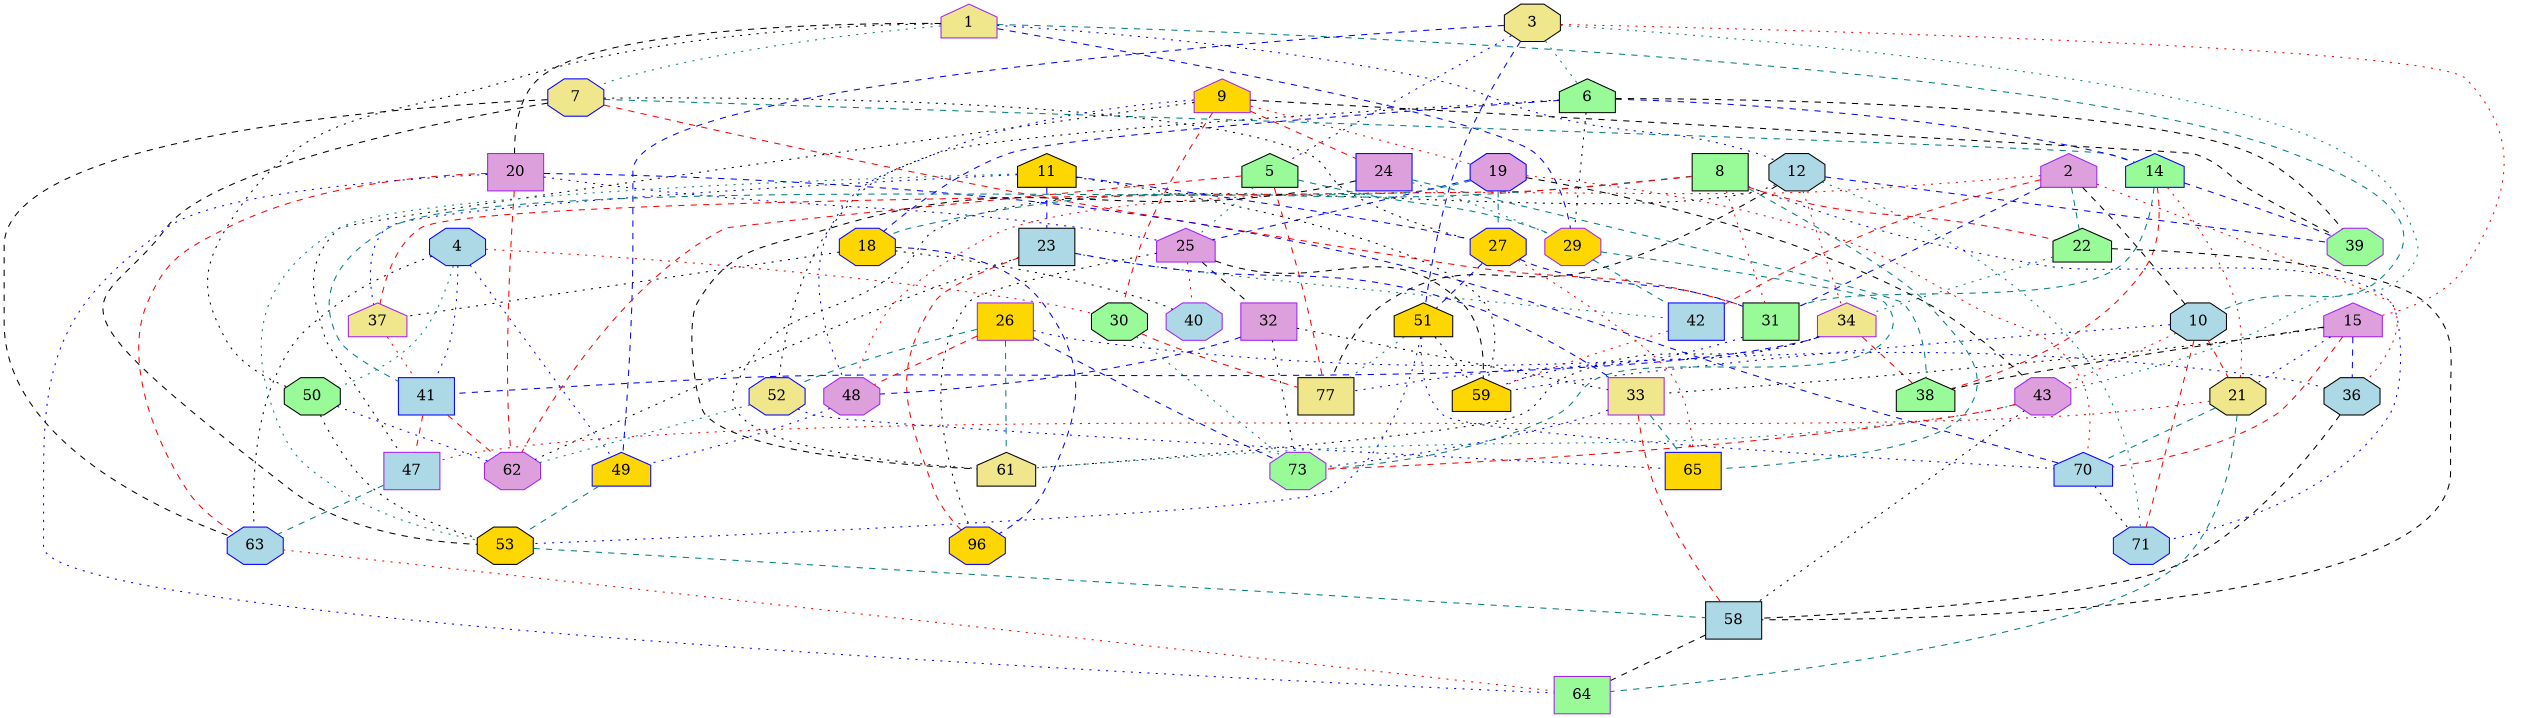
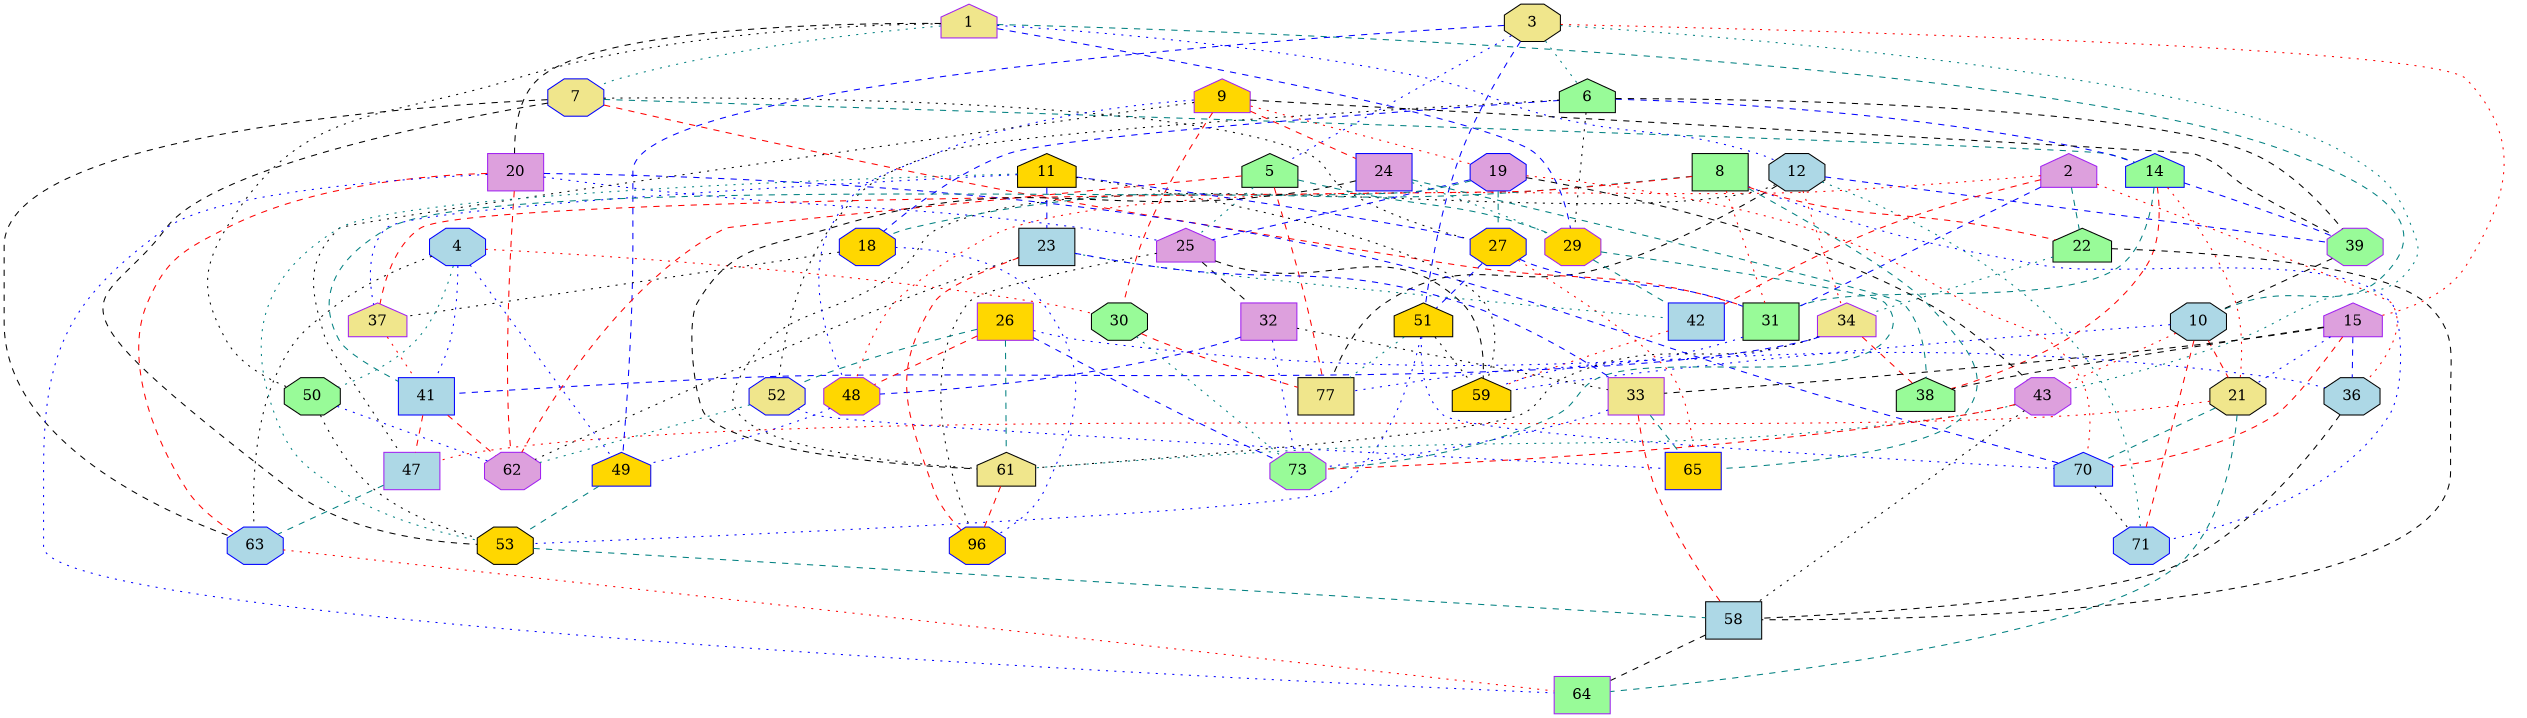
edge "2" -- "10": now "39" -- "10"
node "40": removed
edge "18" -- "96": style dashed -> dotted
edge "15" -- "33": style dotted -> dashed
node "48": fillcolor plum -> gold
edge "32" -- "73": color black -> blue
edge "61" -- "96": added
